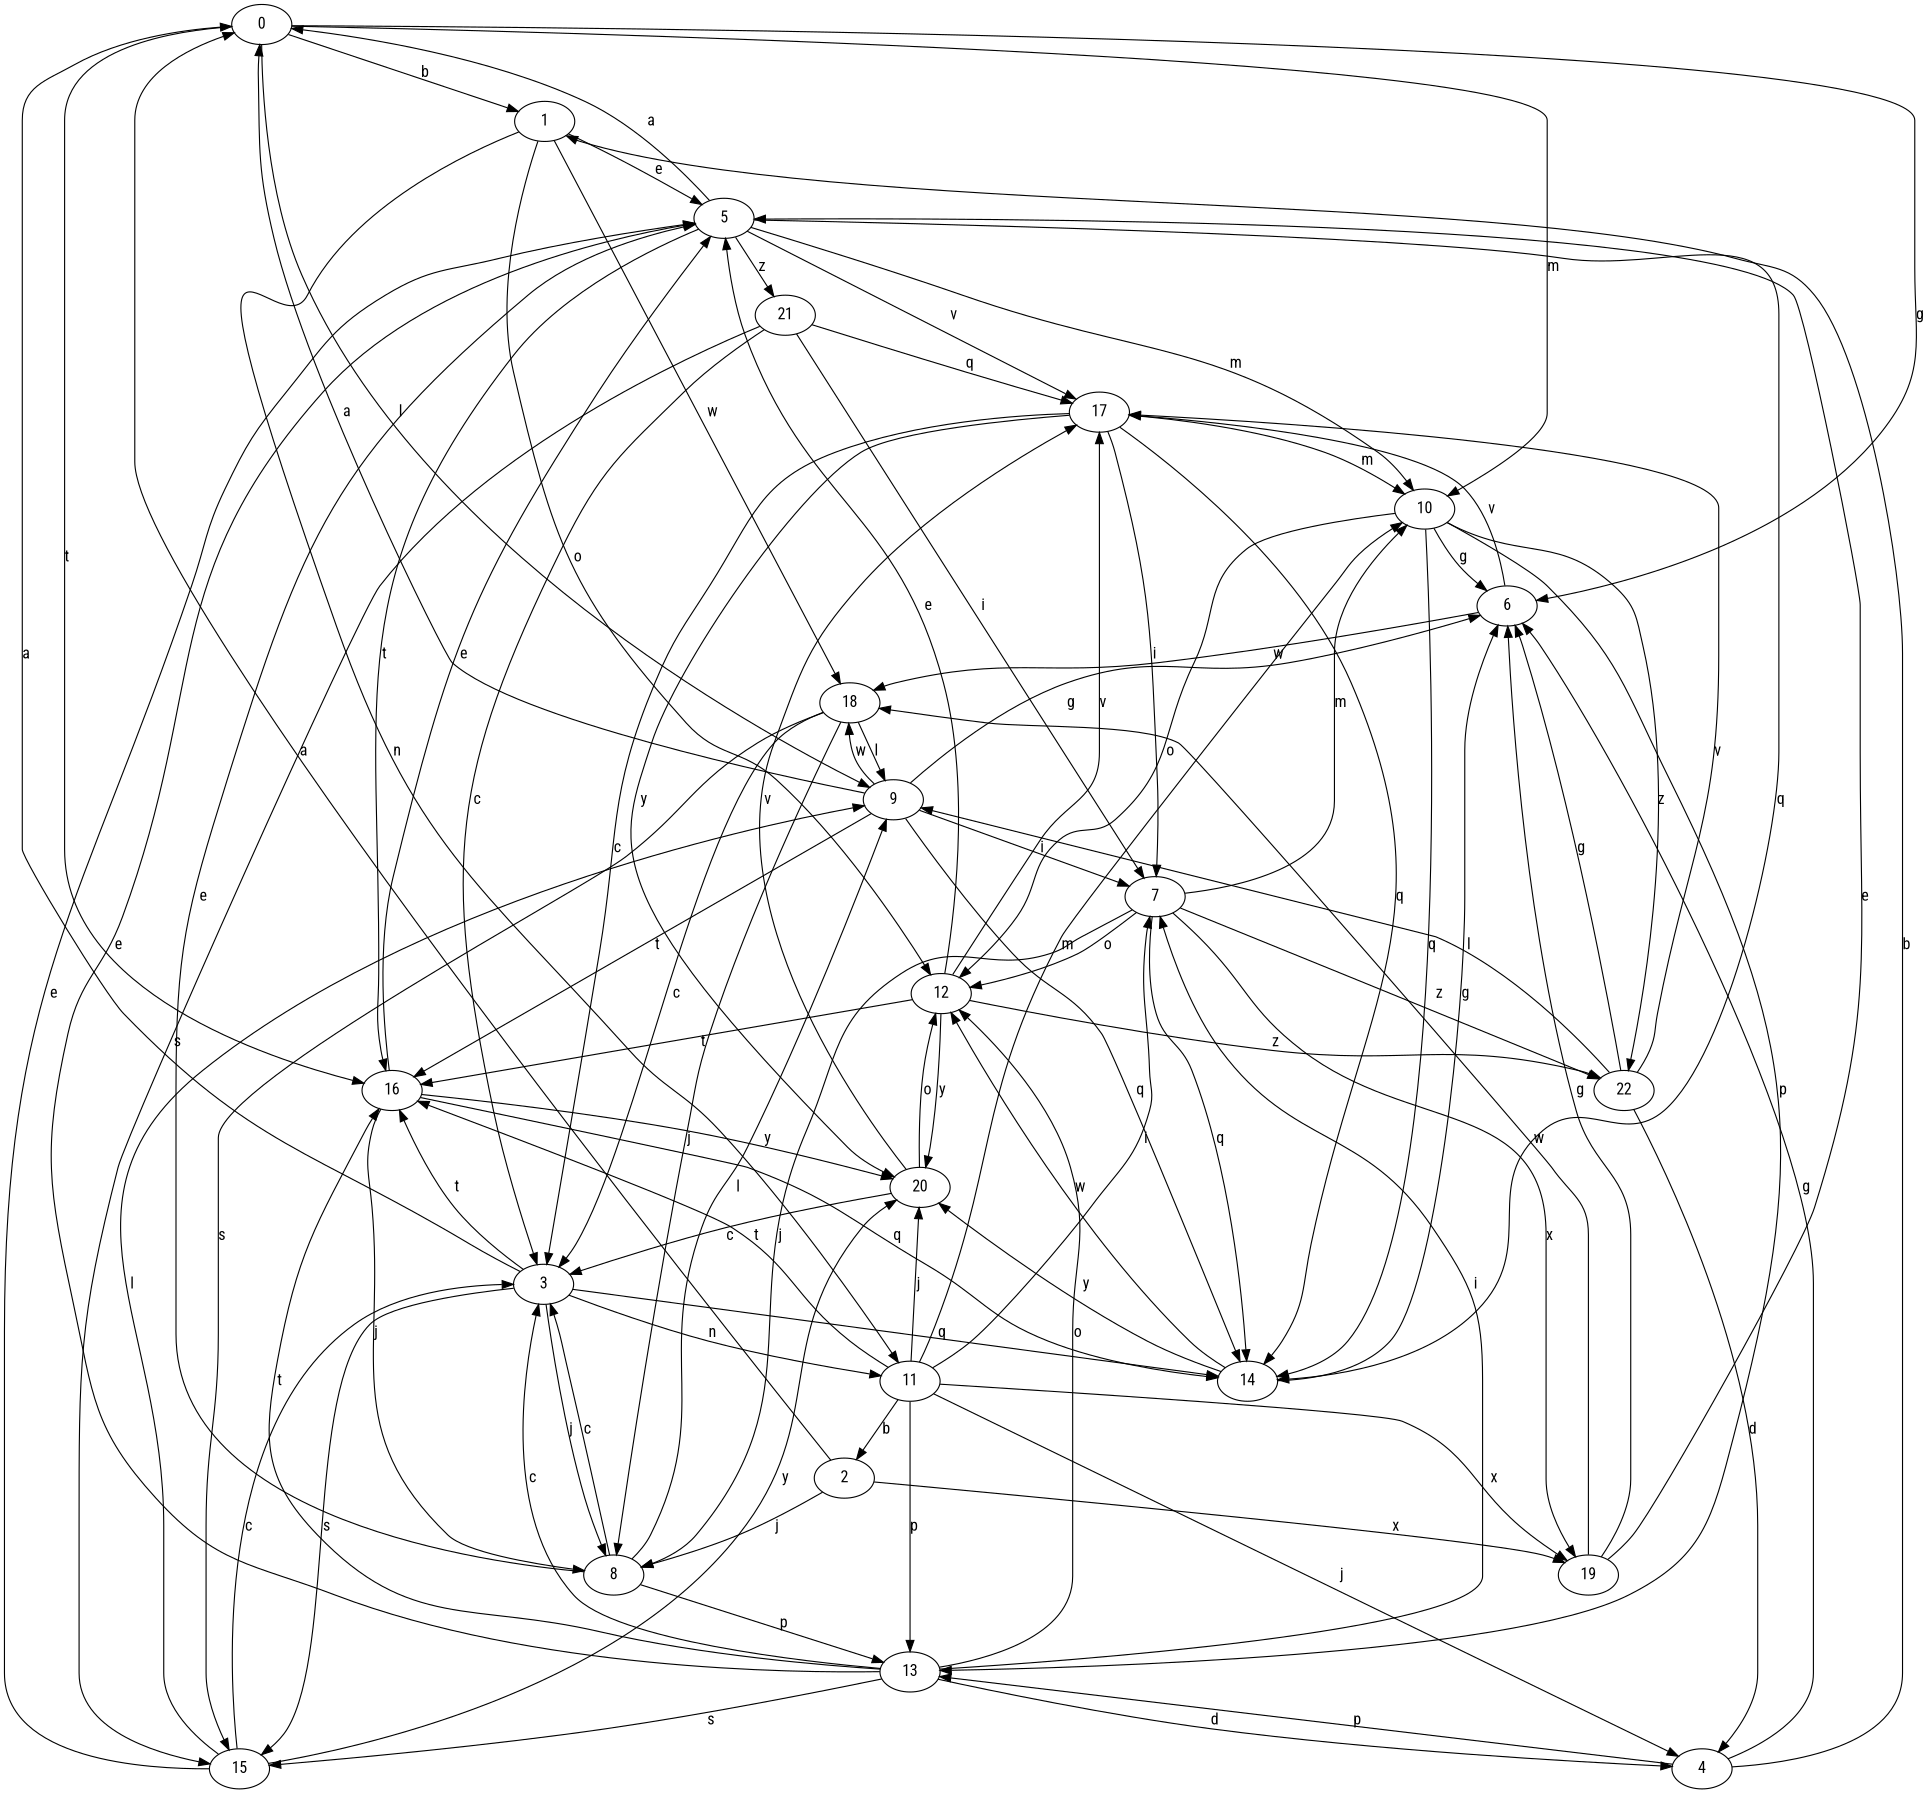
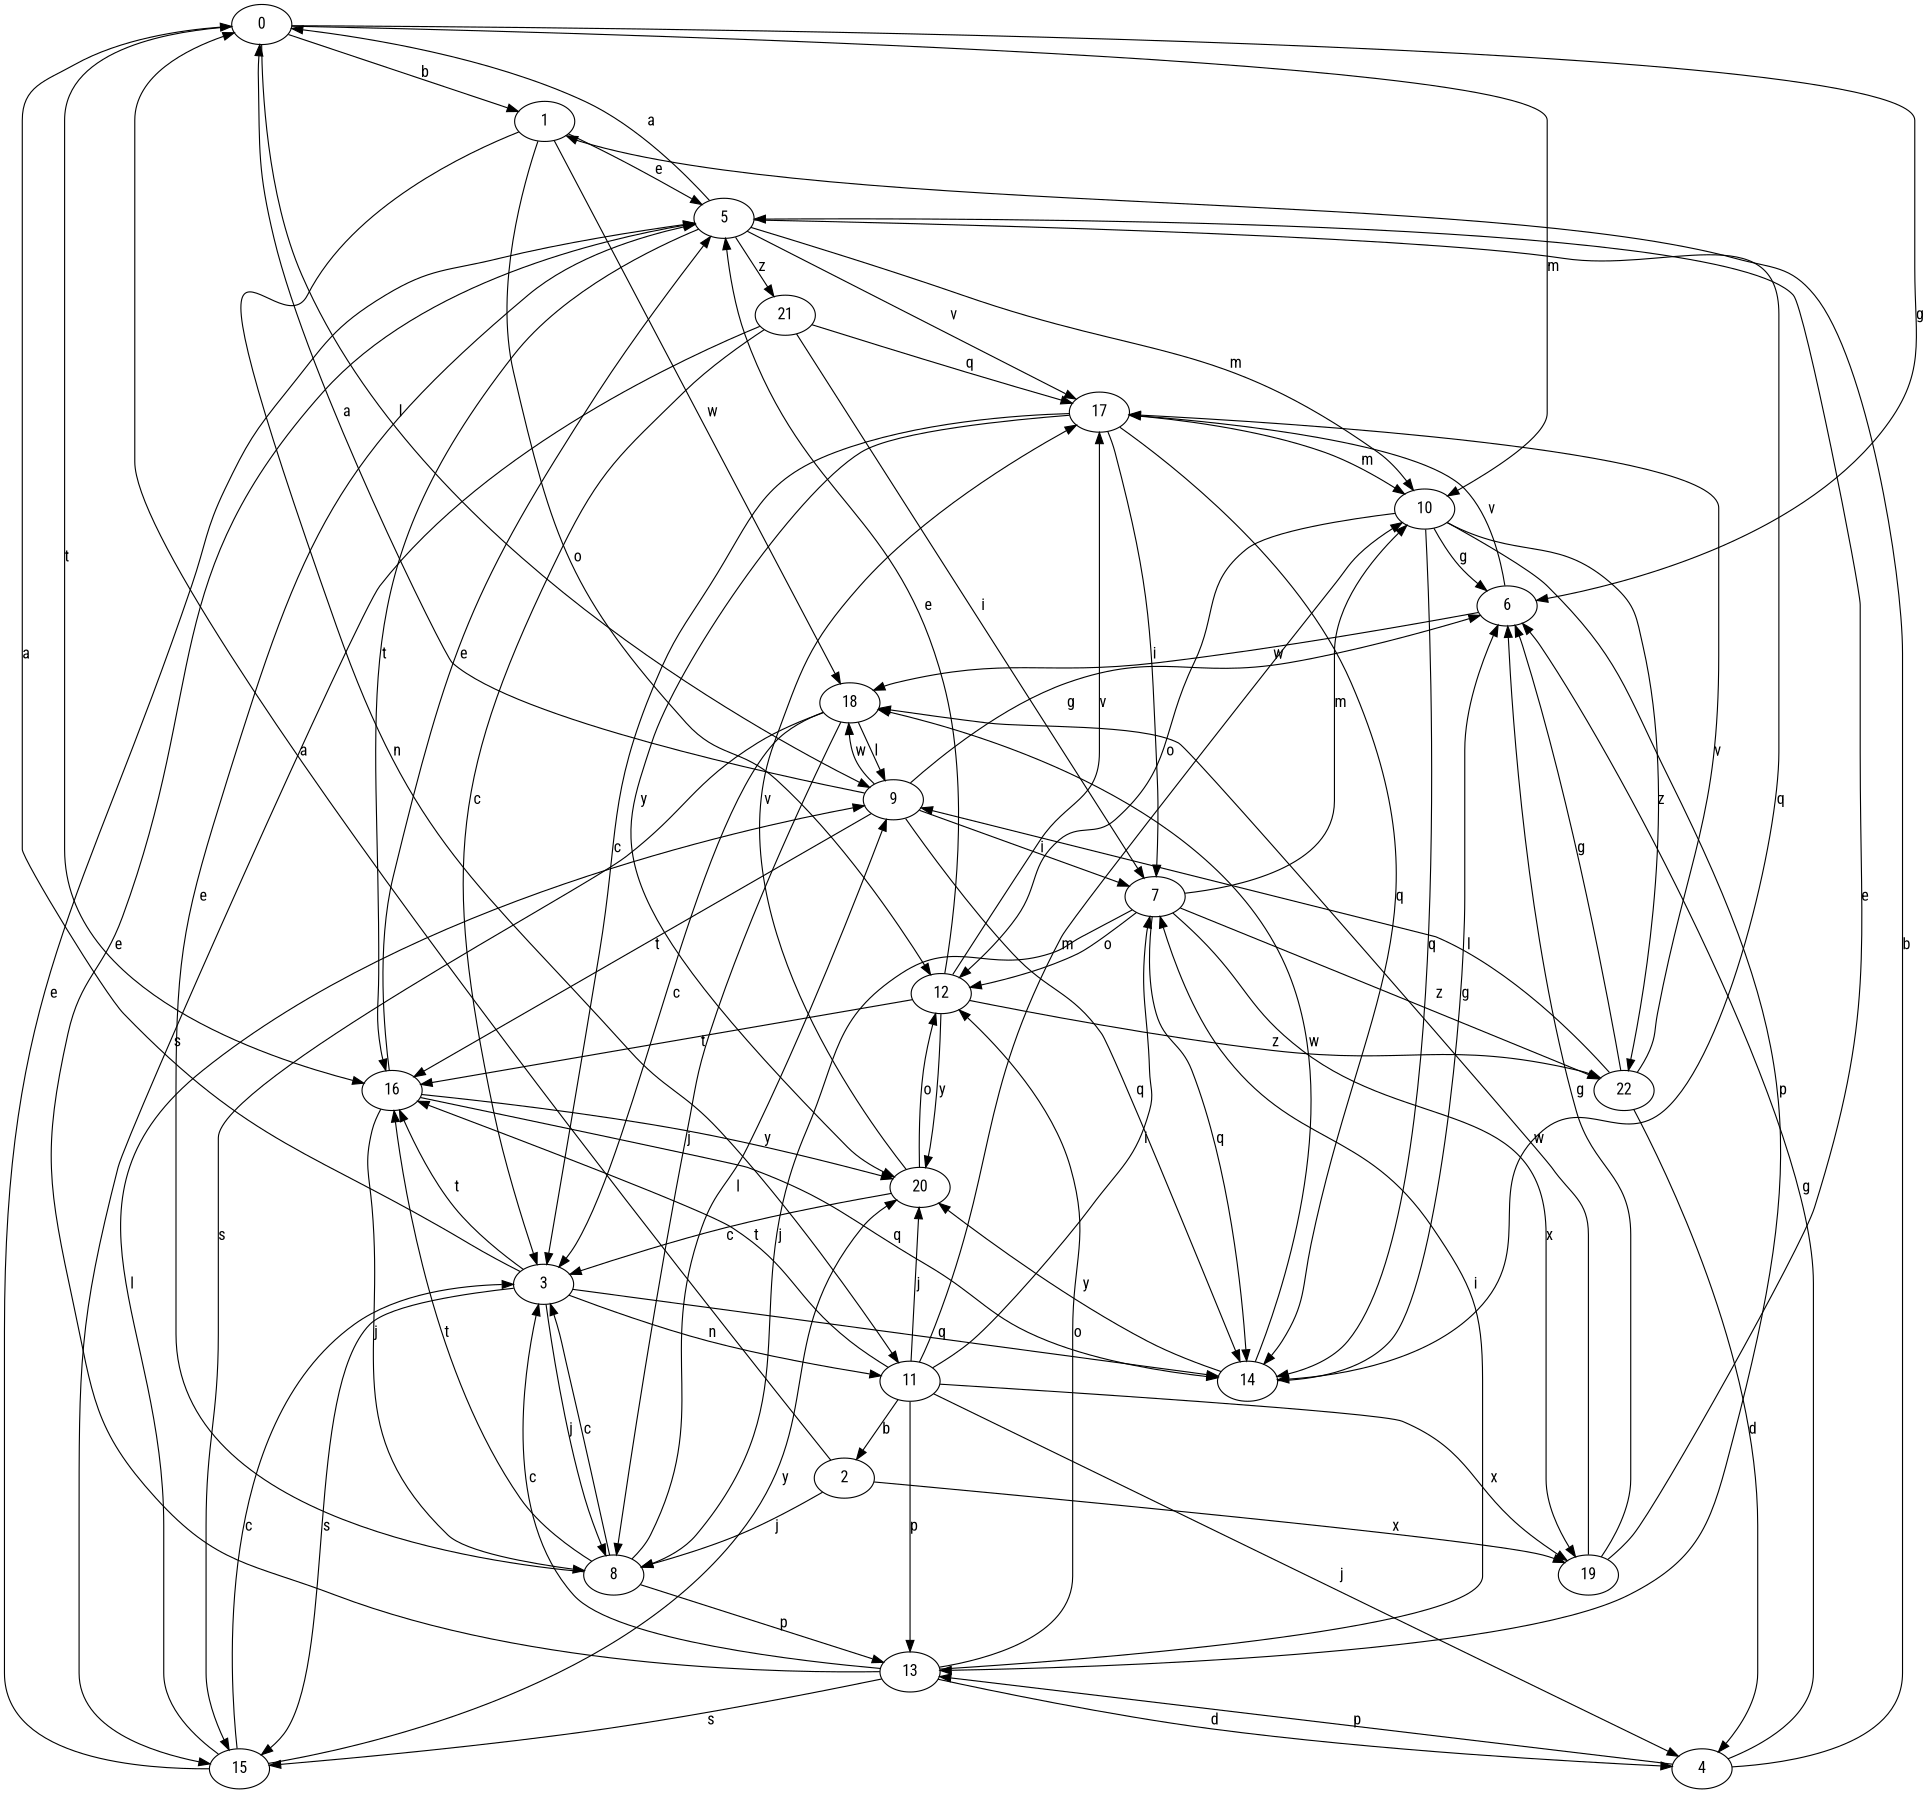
edge "14" -> "12": now "14" -> "18"
edge "13" -> "16": now "8" -> "16"
